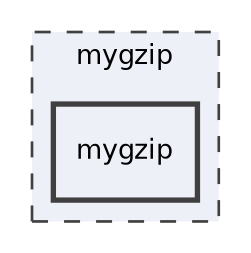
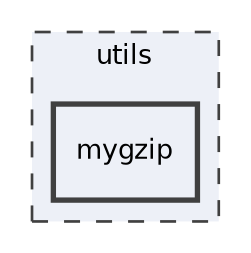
cluster "mygzip": label "mygzip" -> "utils"
